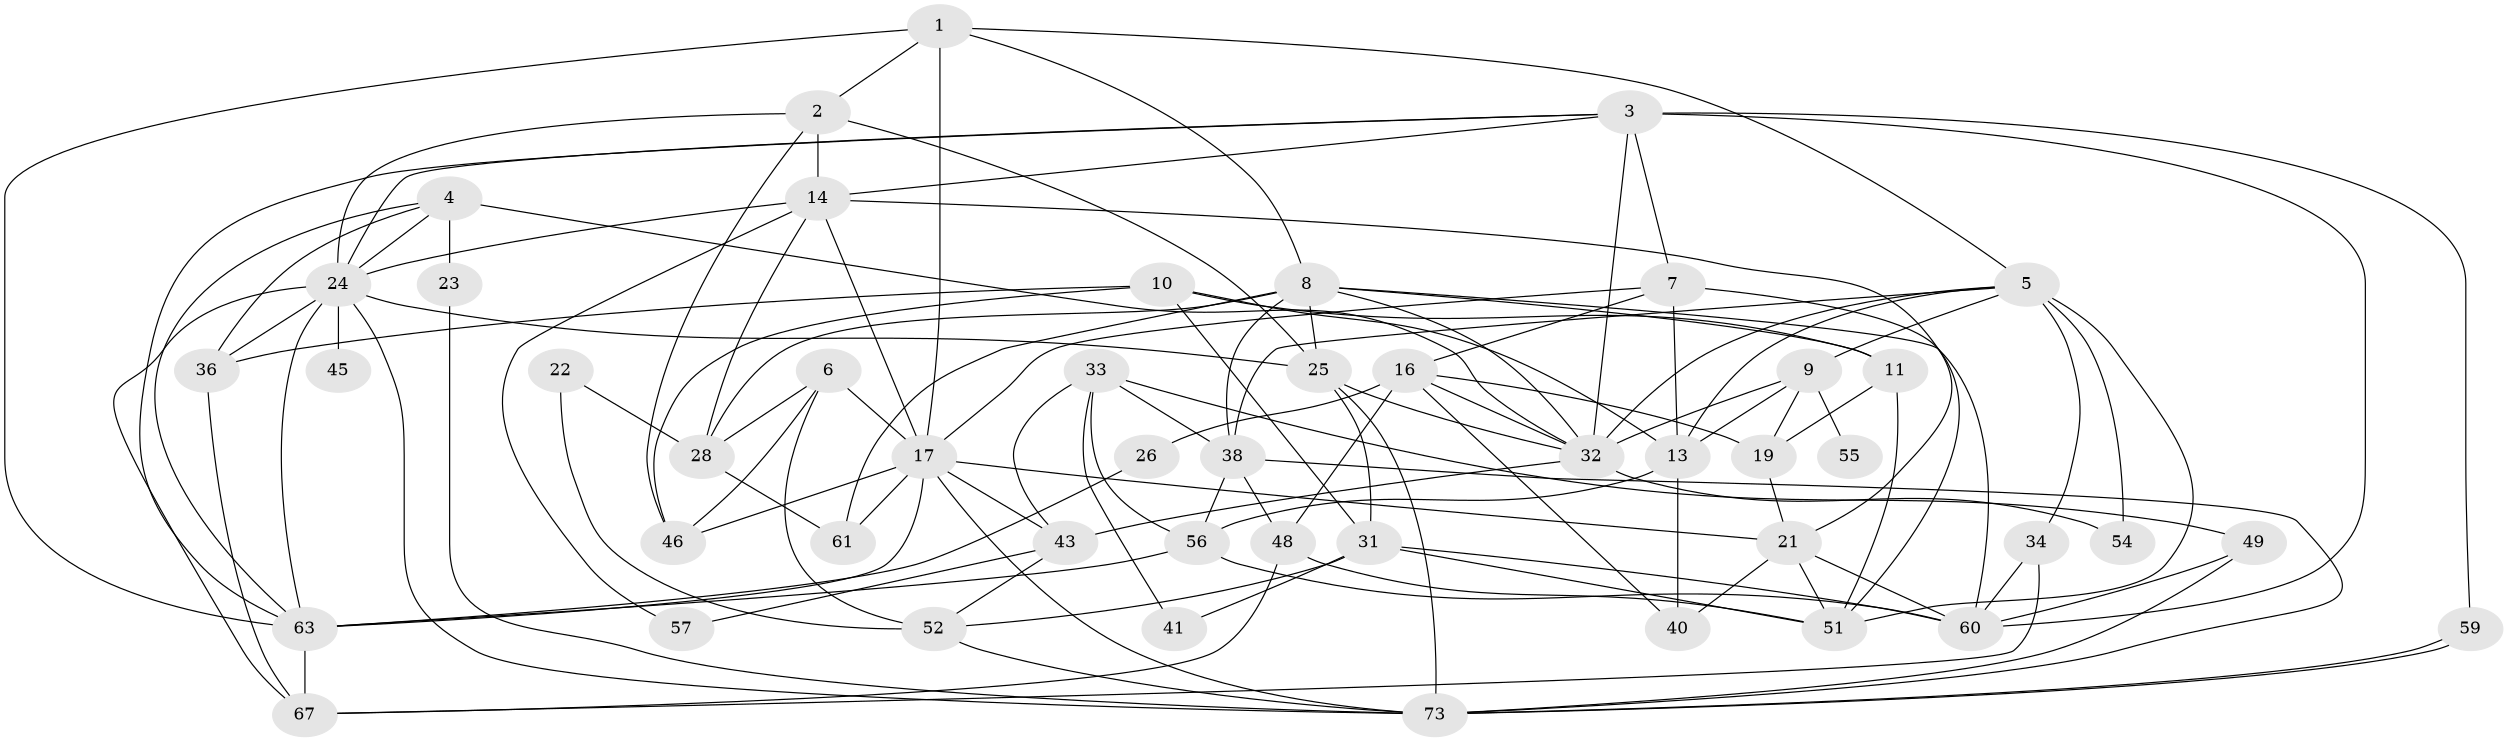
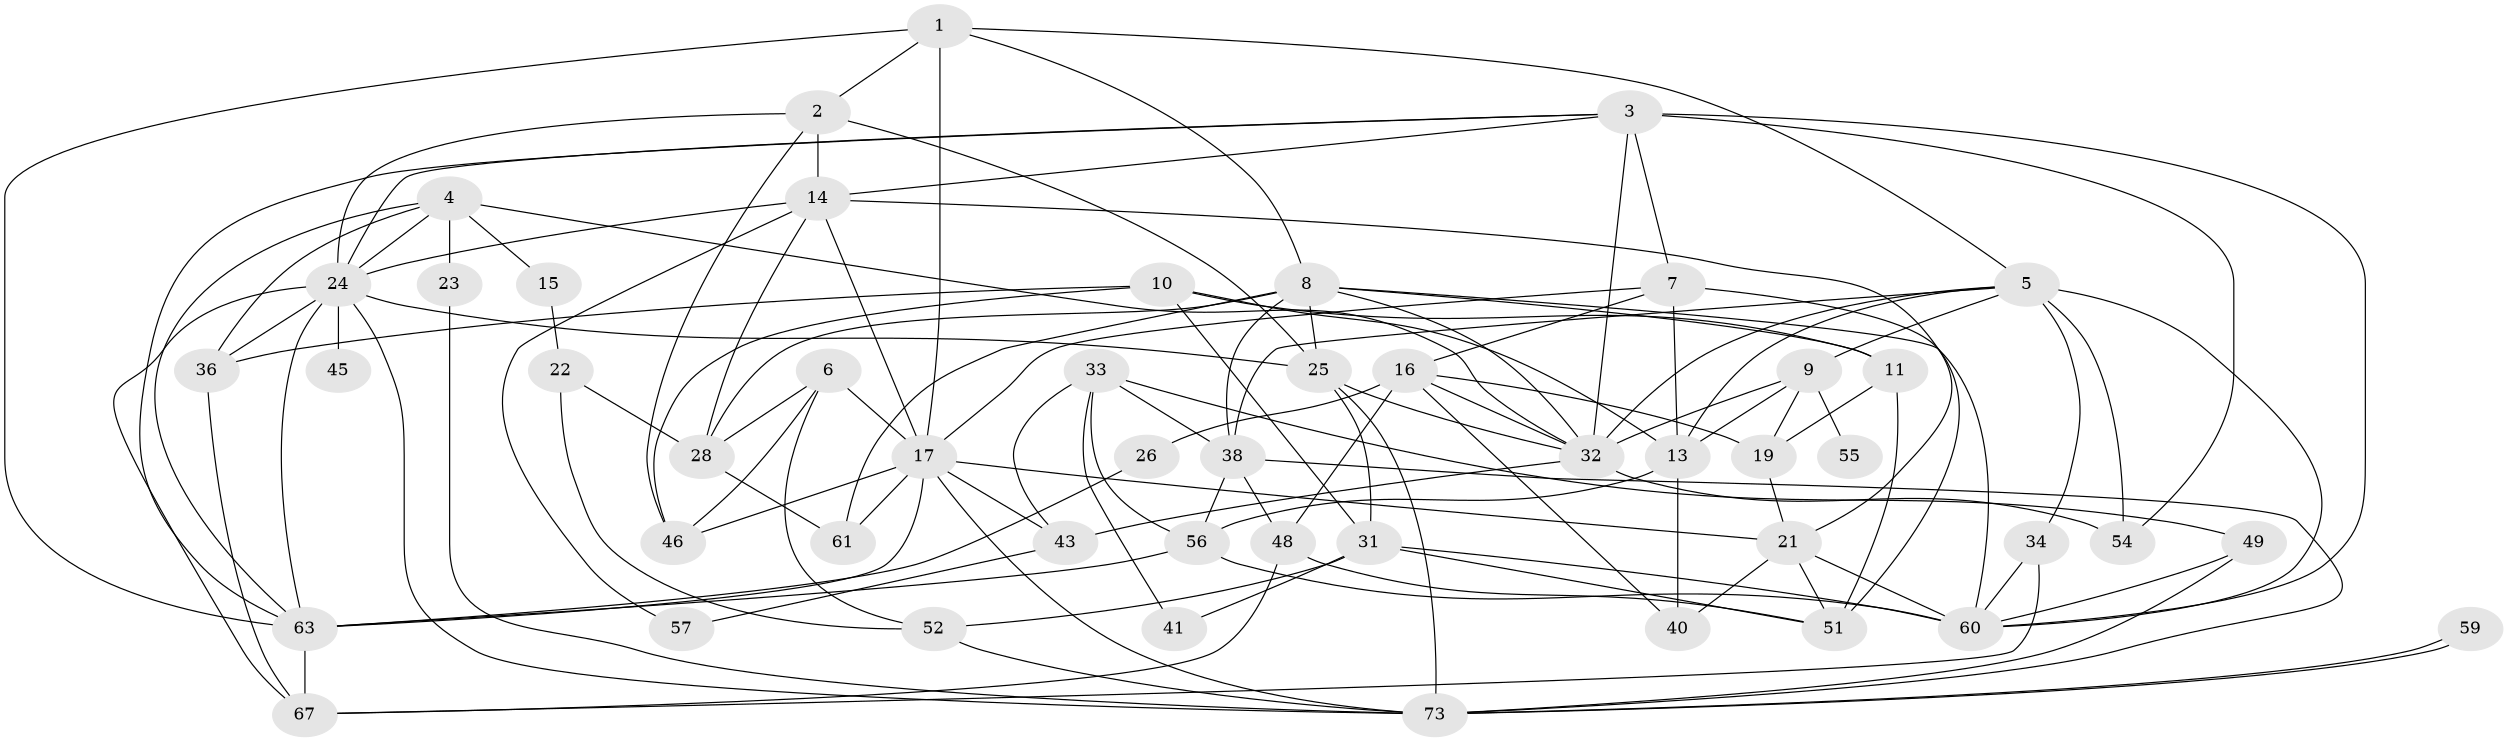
edge "3" -- "59": now "3" -- "54"
node "15": added
edge "5" -- "51": now "5" -- "60"
edge "43" -- "52": removed
